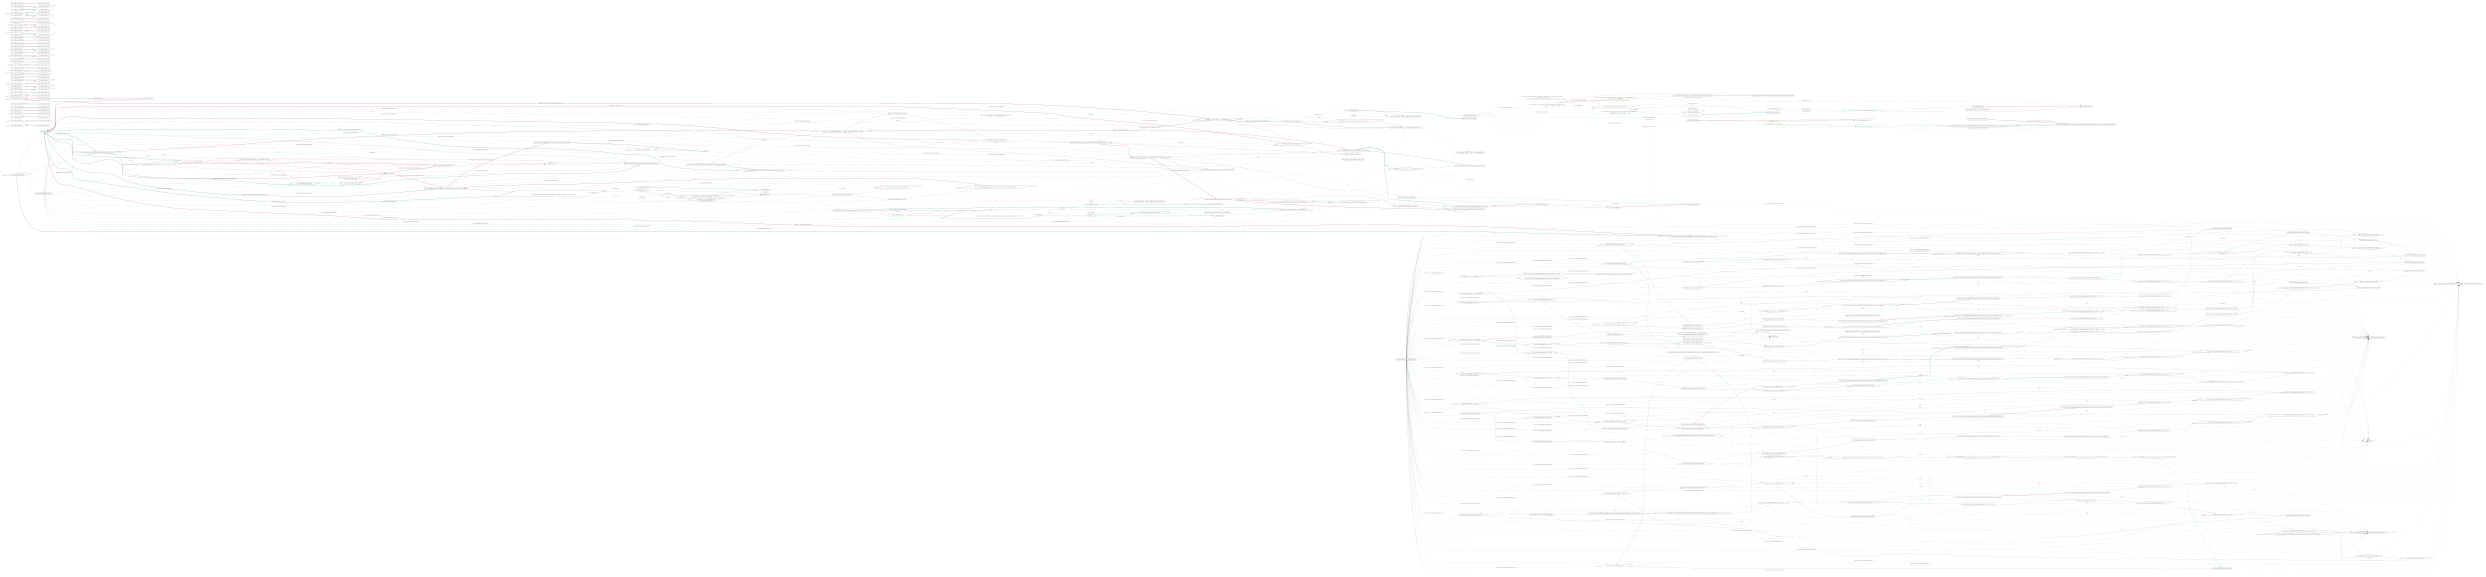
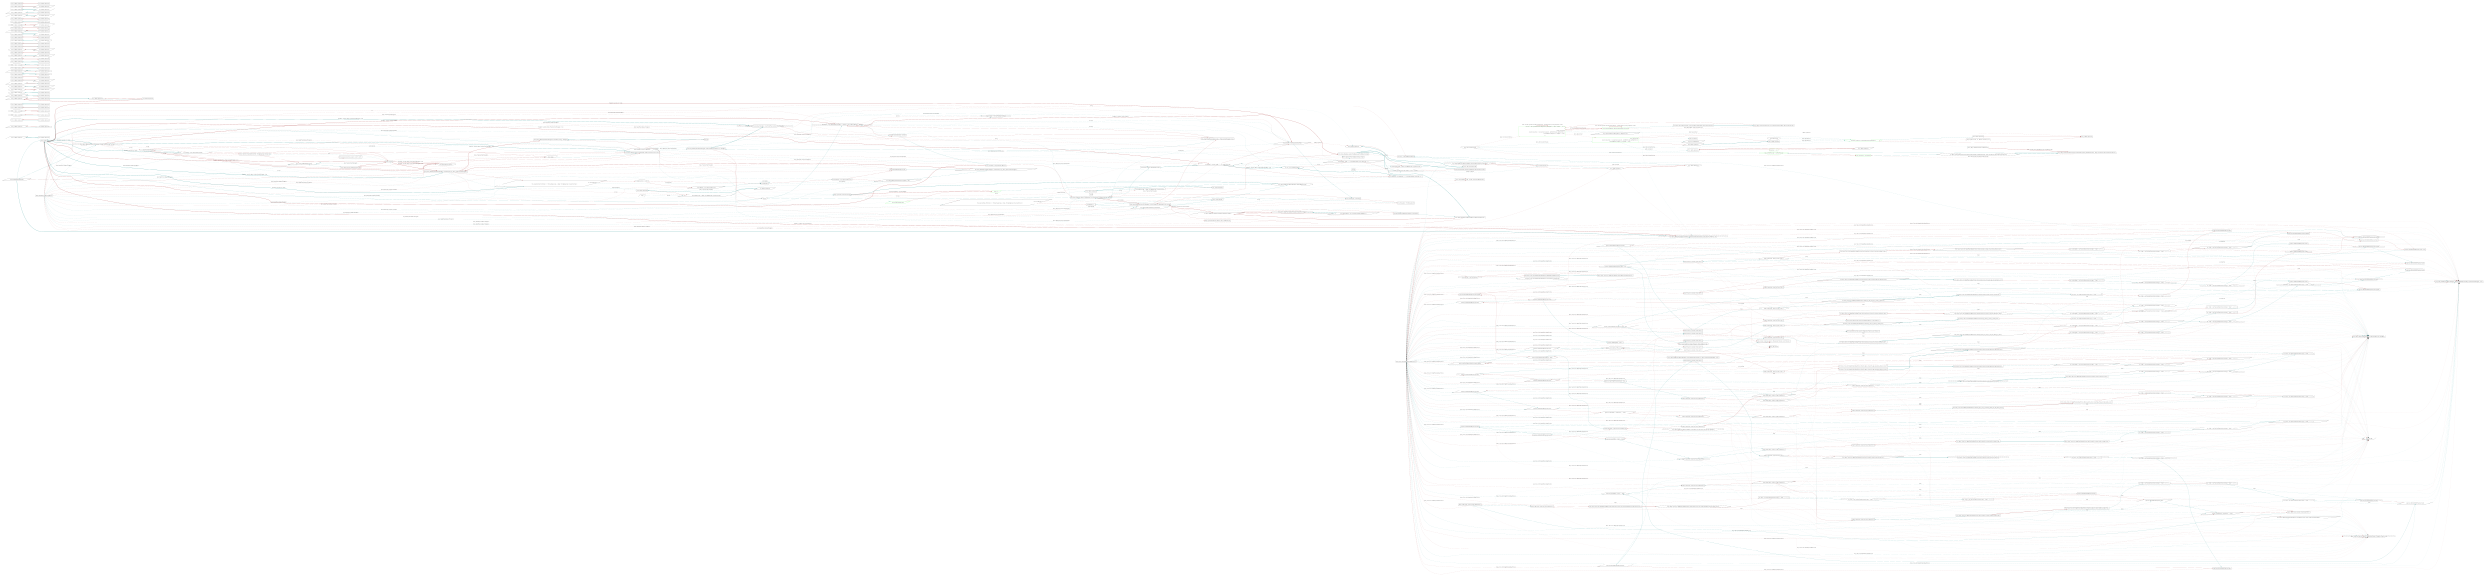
node "this.StatusCode = HttpStatusCode.OK": added
